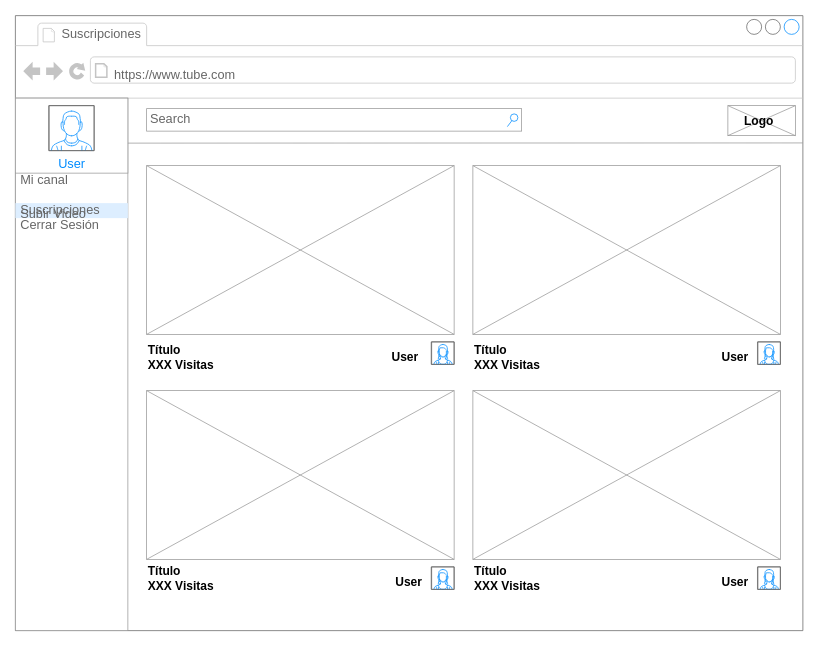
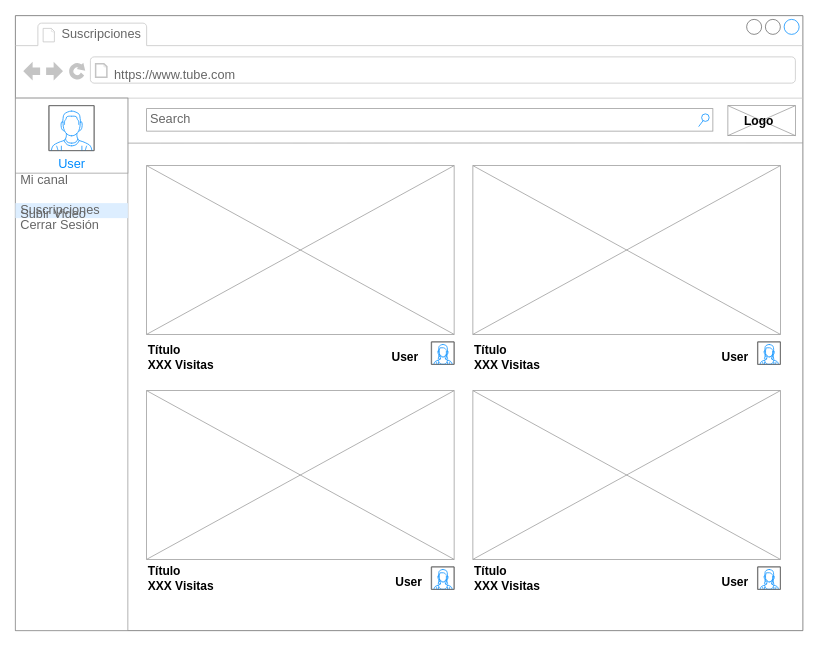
node "Search": size 375x23 -> 566x23
